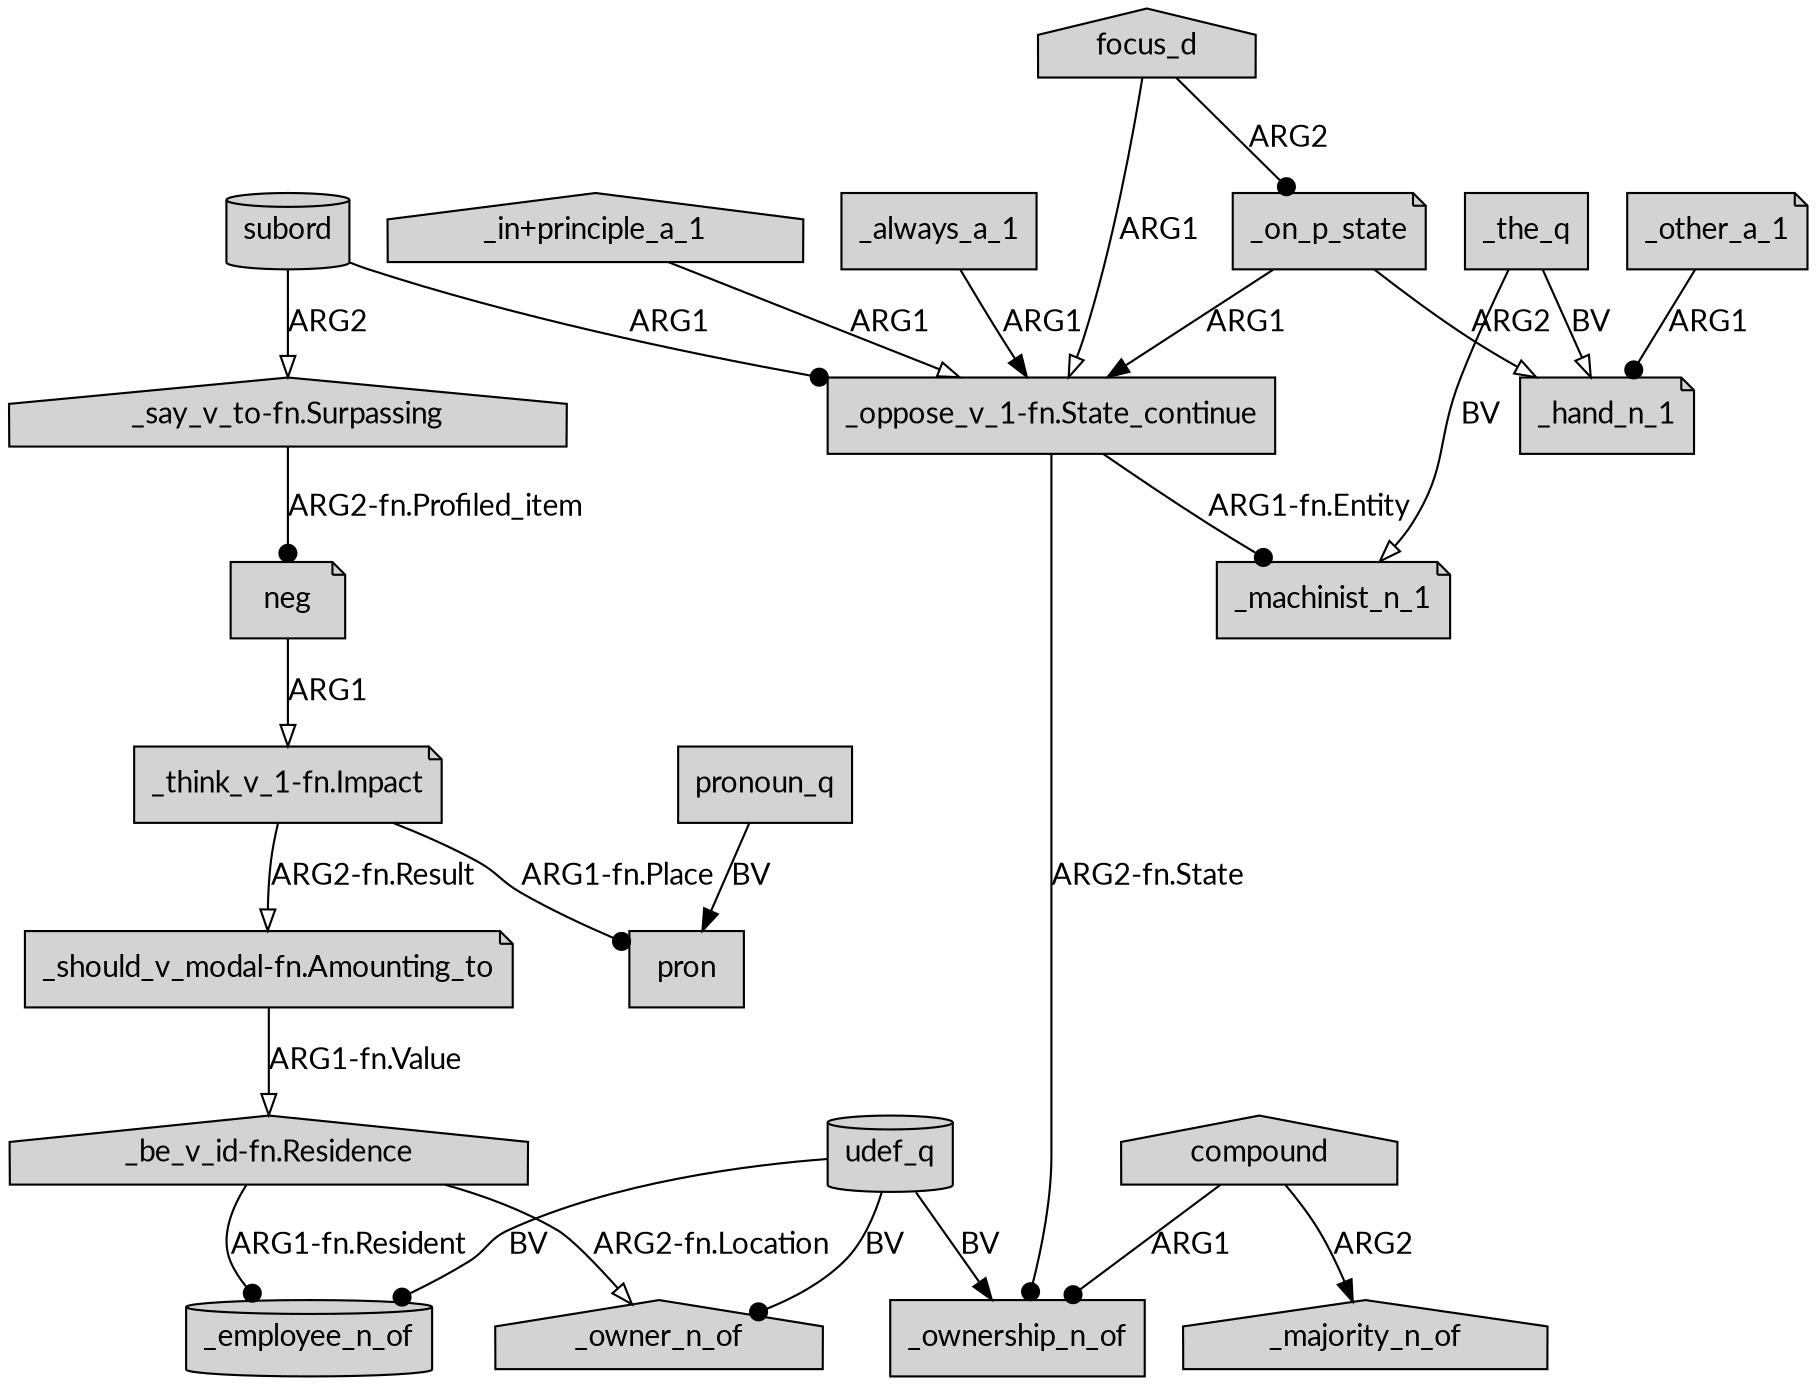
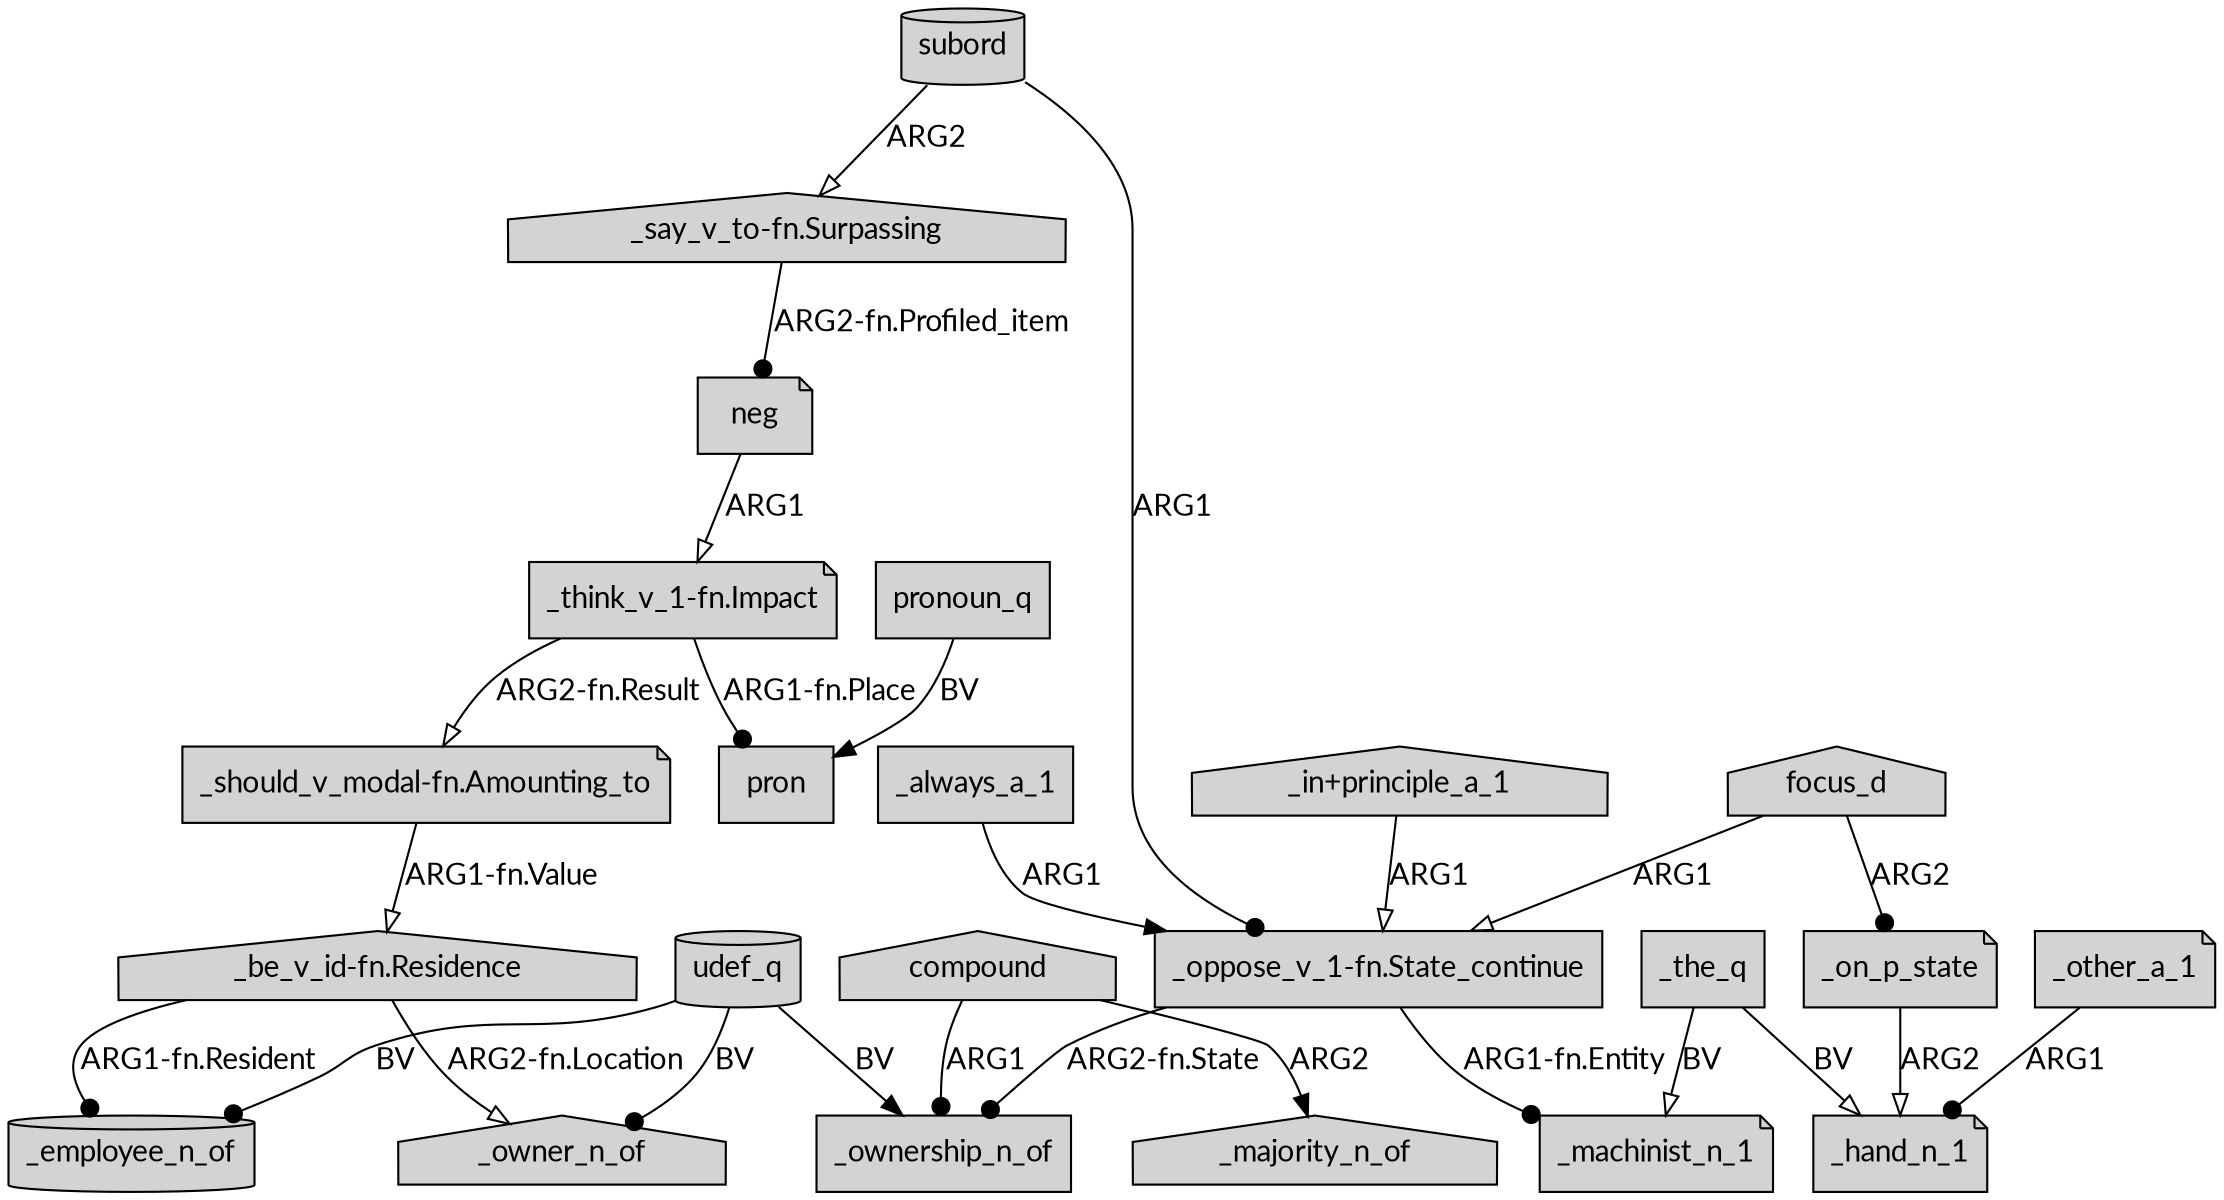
edge "_on_p_state" -> "_oppose_v_1-fn.State_continue": removed, label "ARG1"
